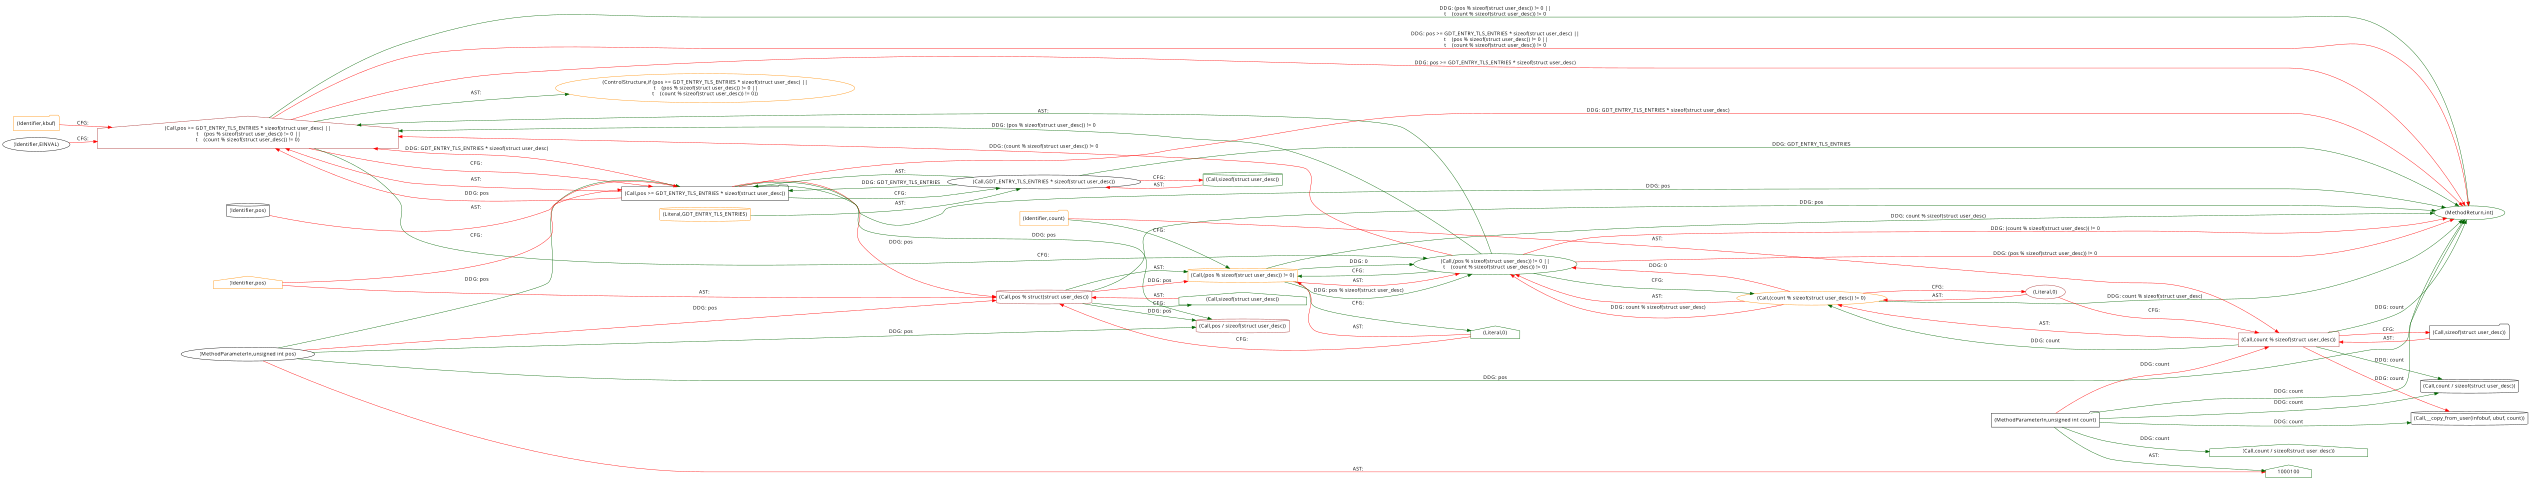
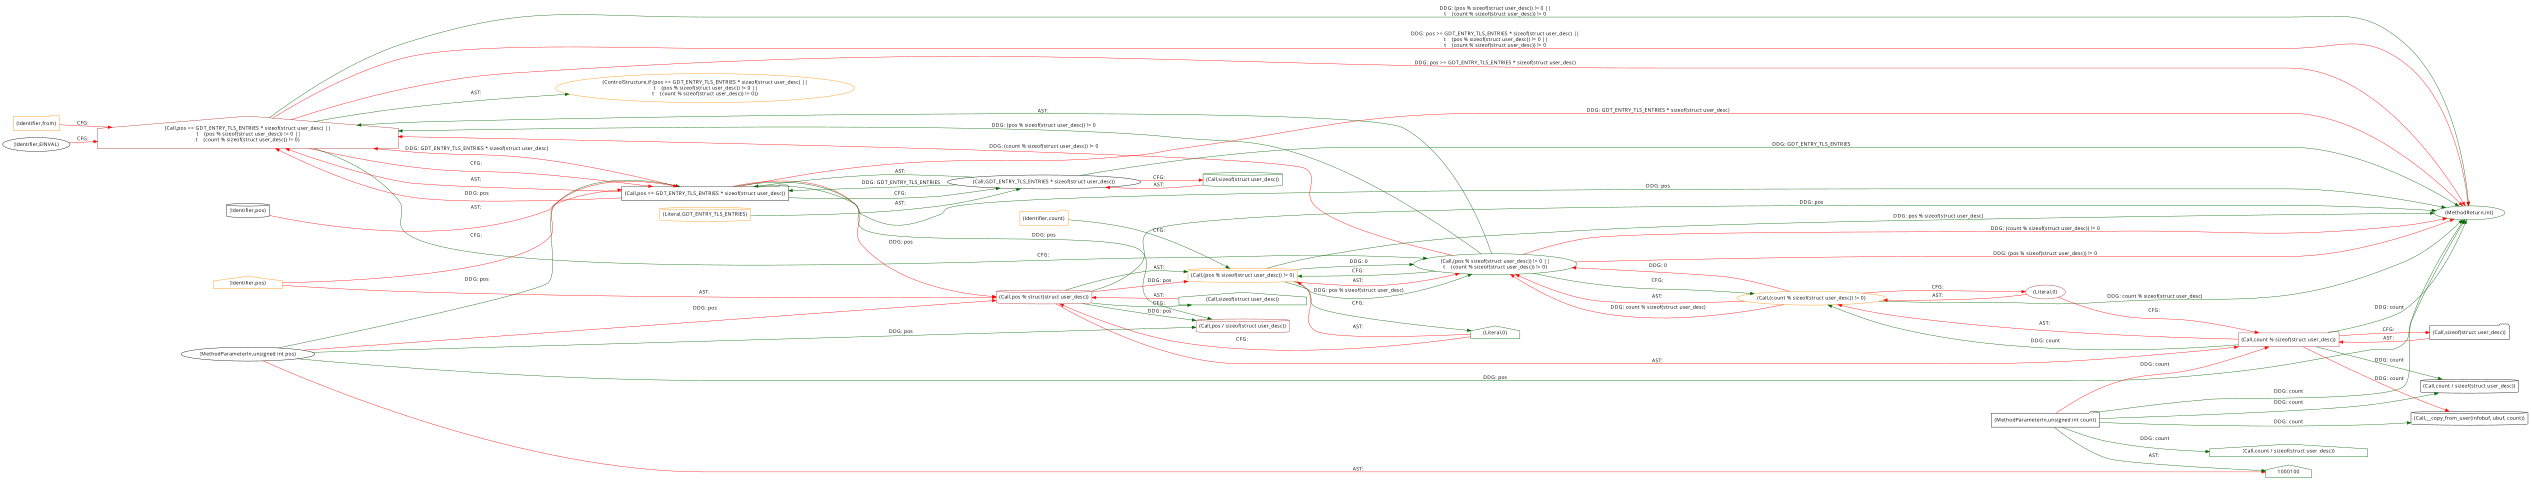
node "(Identifier,kbuf)": label "(Identifier,kbuf)" -> "(Identifier,from)"
edge "(Call,(pos % sizeof(struct user_desc)) != 0)" -> "(MethodReturn,int)": label "DDG: count % sizeof(struct user_desc)" -> "DDG: pos % sizeof(struct user_desc)"
edge "(Identifier,count)" -> "(Call,count % sizeof(struct user_desc))": now "(Call,pos % struct(struct user_desc))" -> "(Call,count % sizeof(struct user_desc))"
